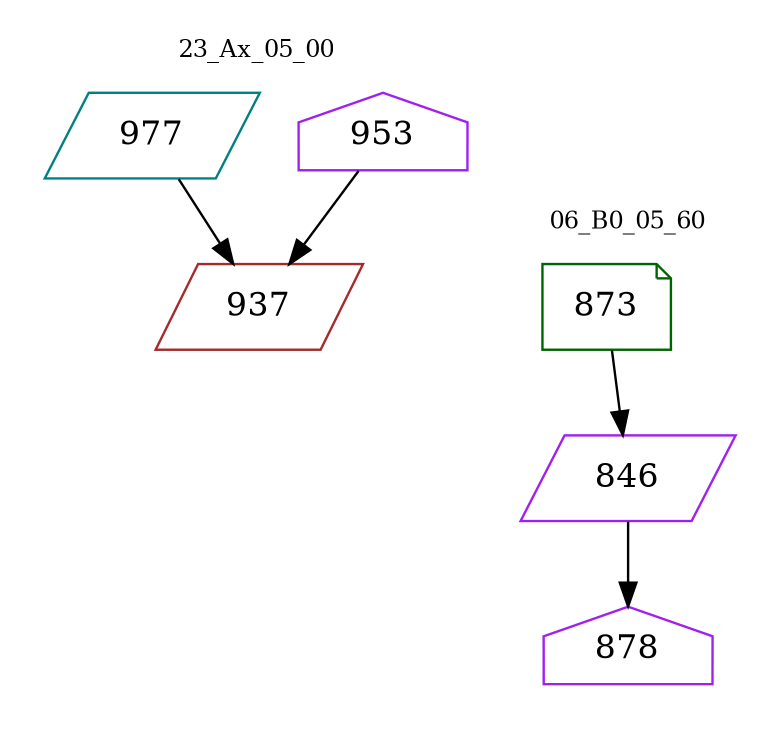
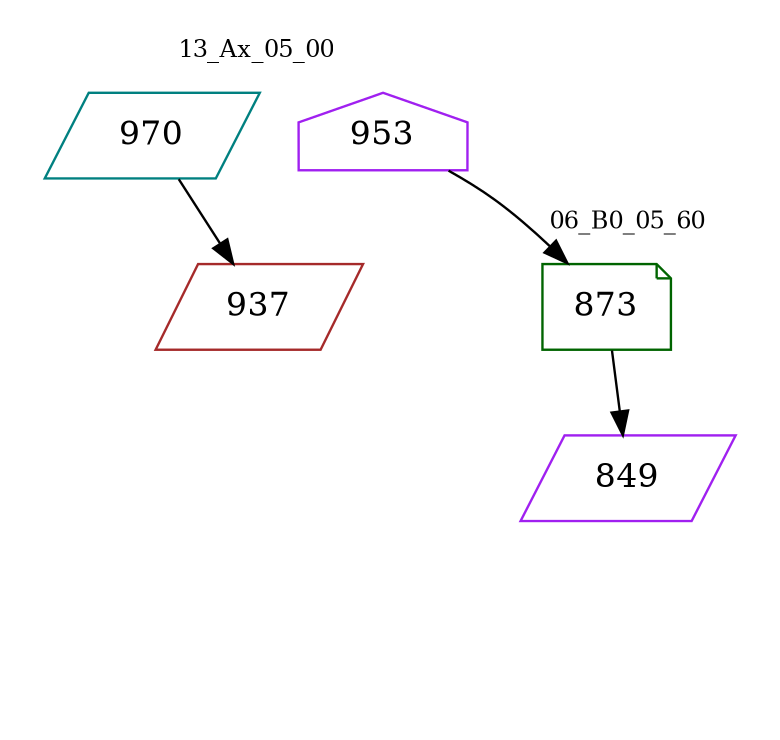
cluster "23_Ax_05_00": label "23_Ax_05_00" -> "13_Ax_05_00"
node "977": label "977" -> "970"
edge "953" -> "937": now "953" -> "873"
node "846": label "846" -> "849"
node "878": removed
